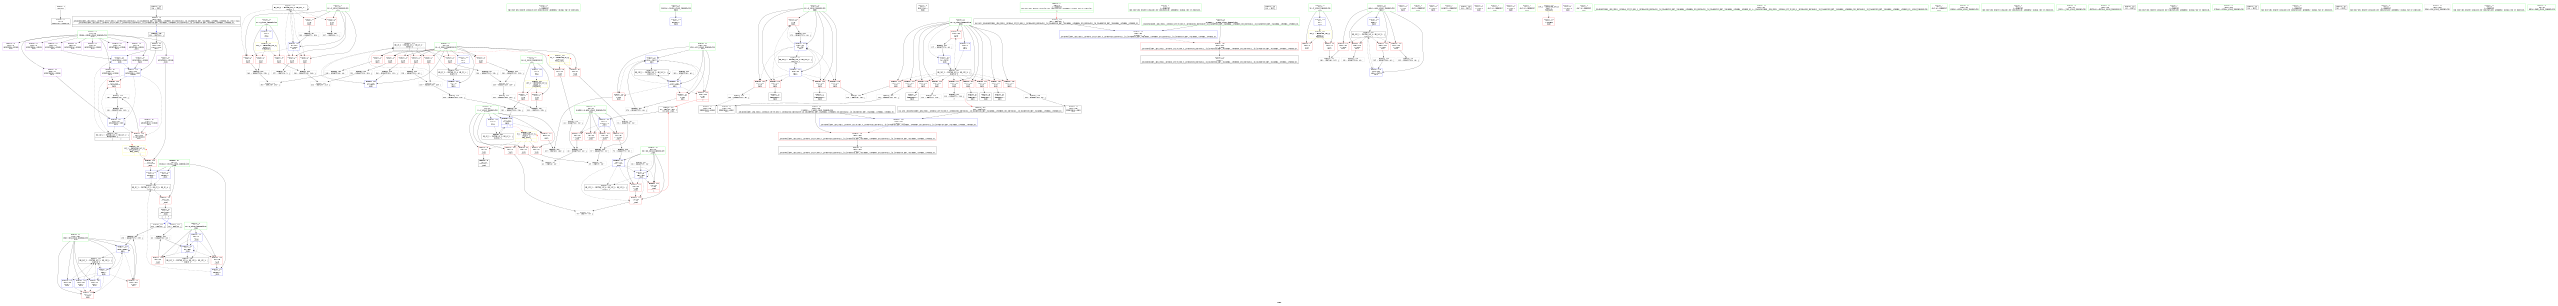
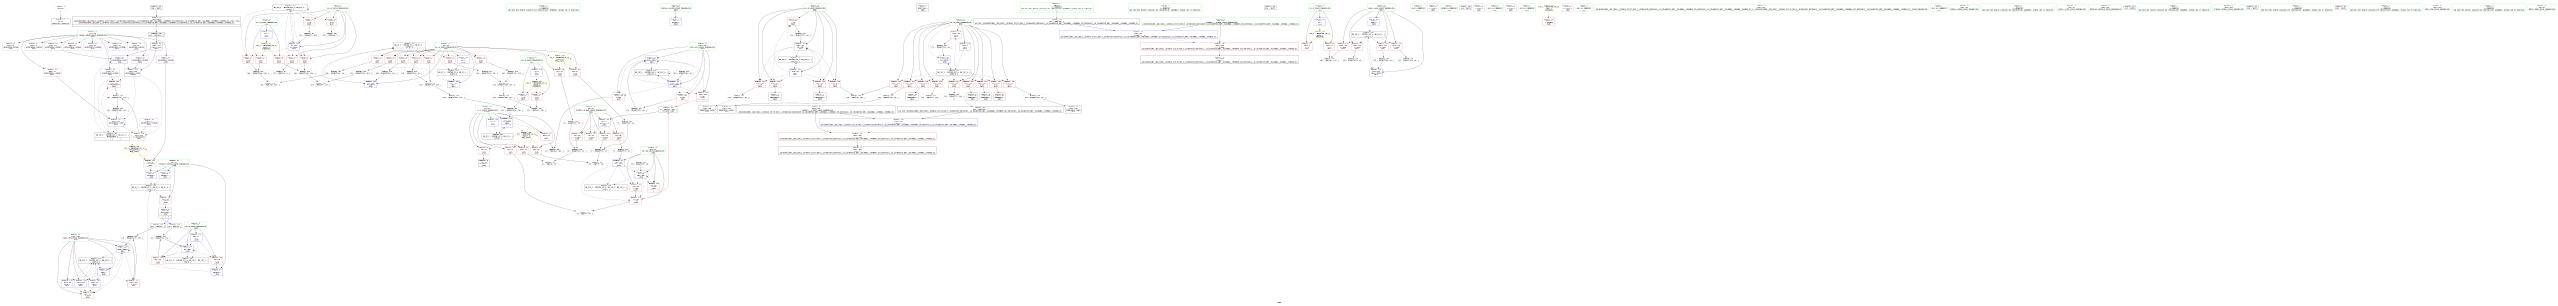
node "NodeID: 71": removed
